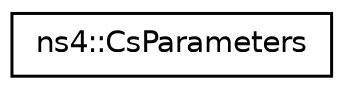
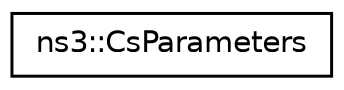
node "ns4::CsParameters": label "ns4::CsParameters" -> "ns3::CsParameters"
